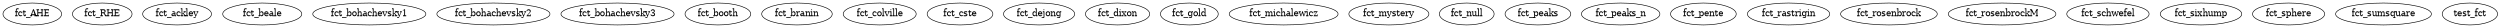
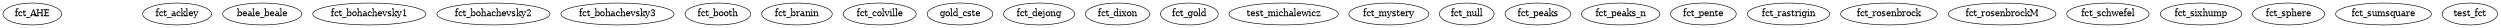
node "fct_RHE": removed
node "fct_beale": label "fct_beale" -> "beale_beale"
node "fct_cste": label "fct_cste" -> "gold_cste"
node "fct_michalewicz": label "fct_michalewicz" -> "test_michalewicz"
